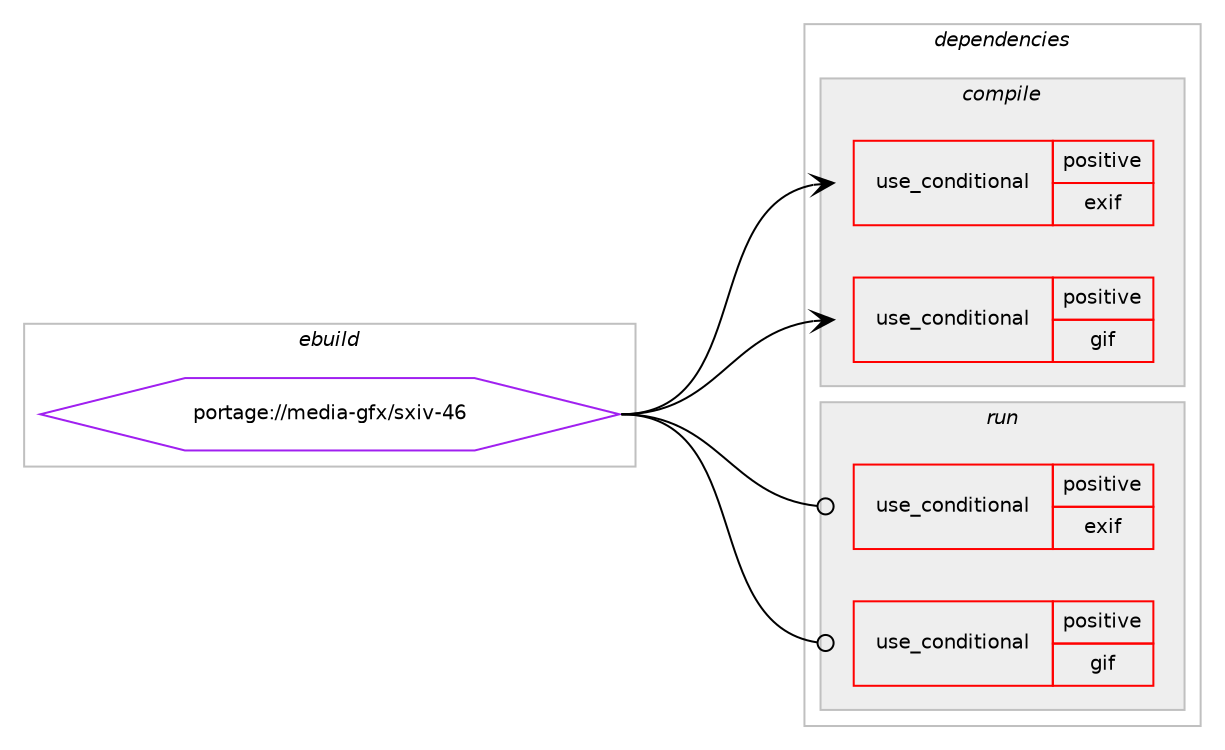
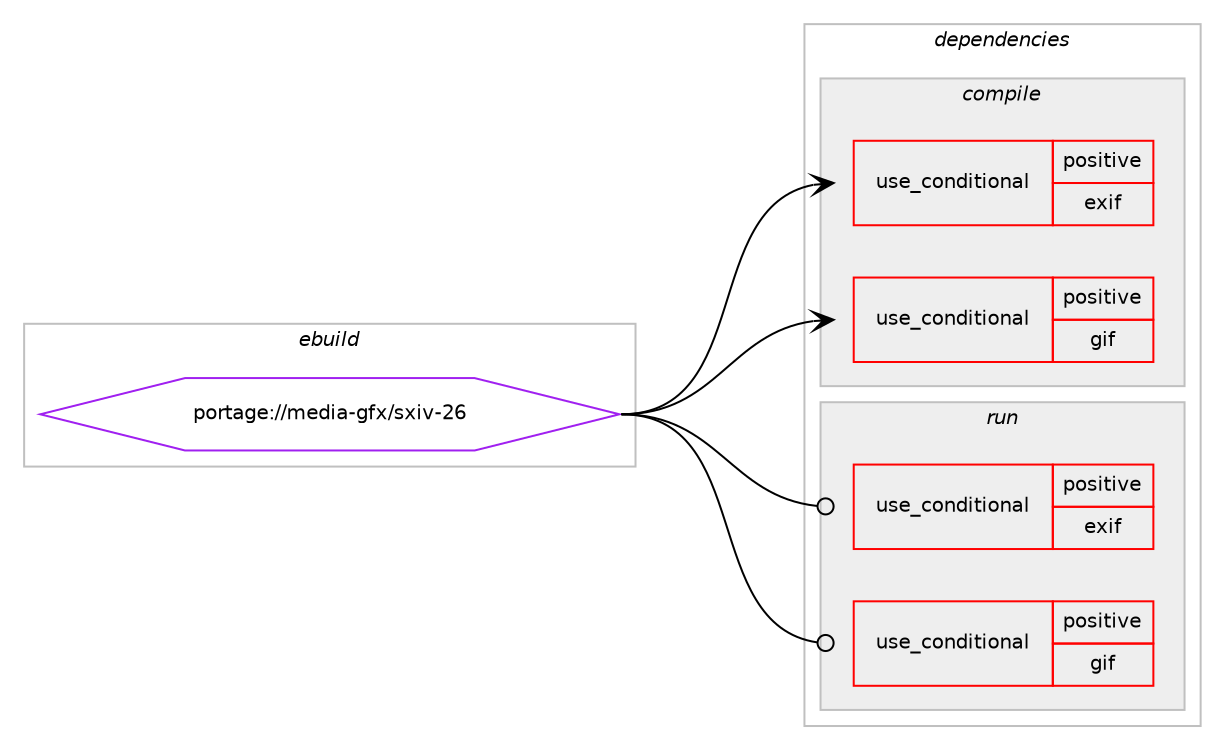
node "portage://media-gfx/sxiv-46": label "portage://media-gfx/sxiv-46" -> "portage://media-gfx/sxiv-26"
